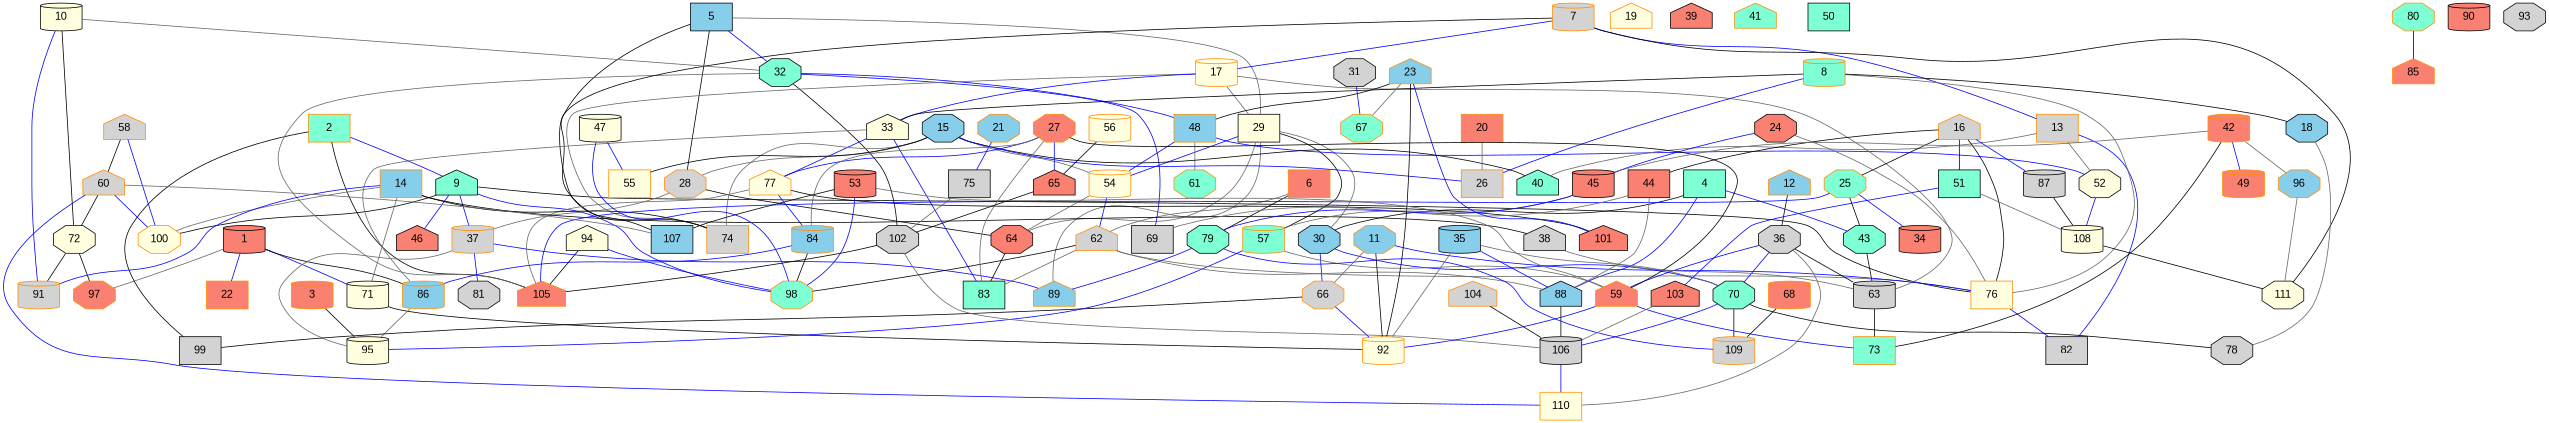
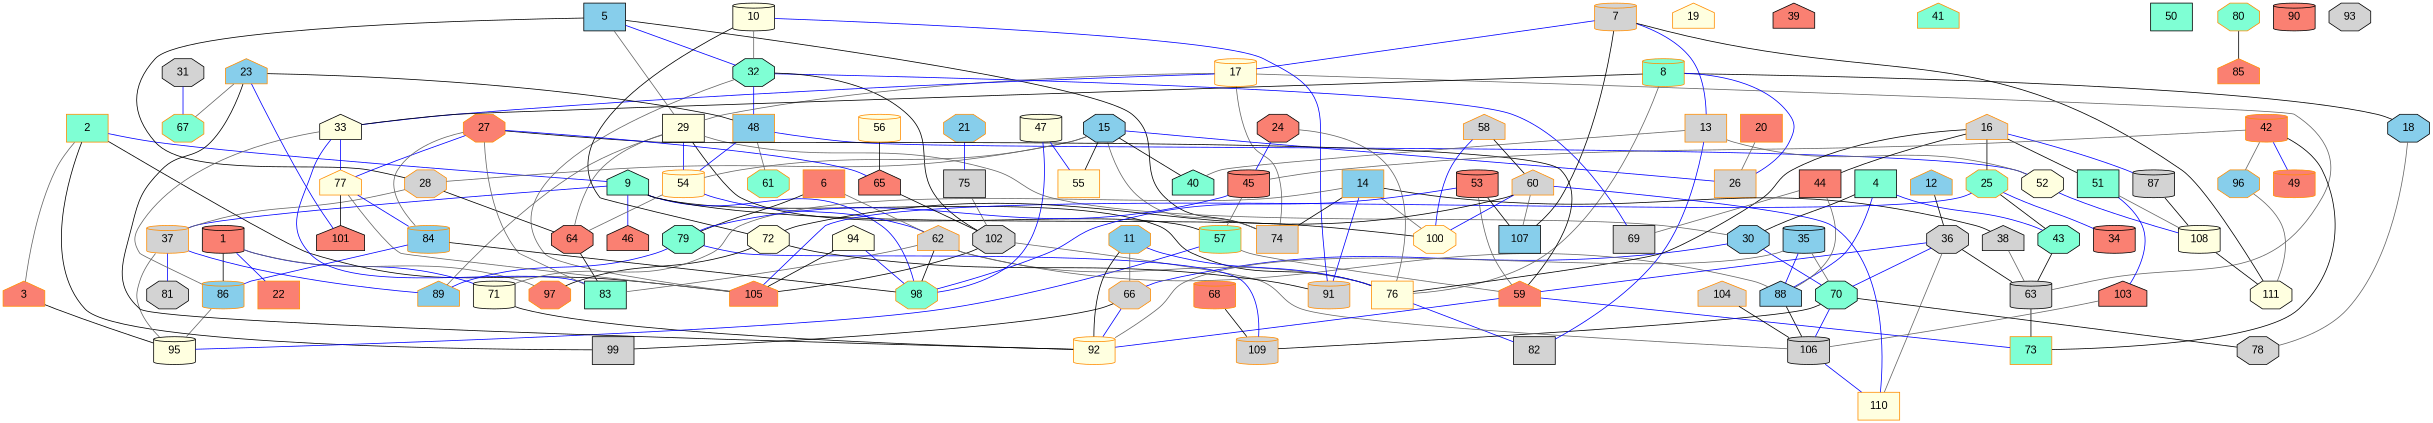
edge "2" -- "3": added
node "3": shape cylinder -> house
